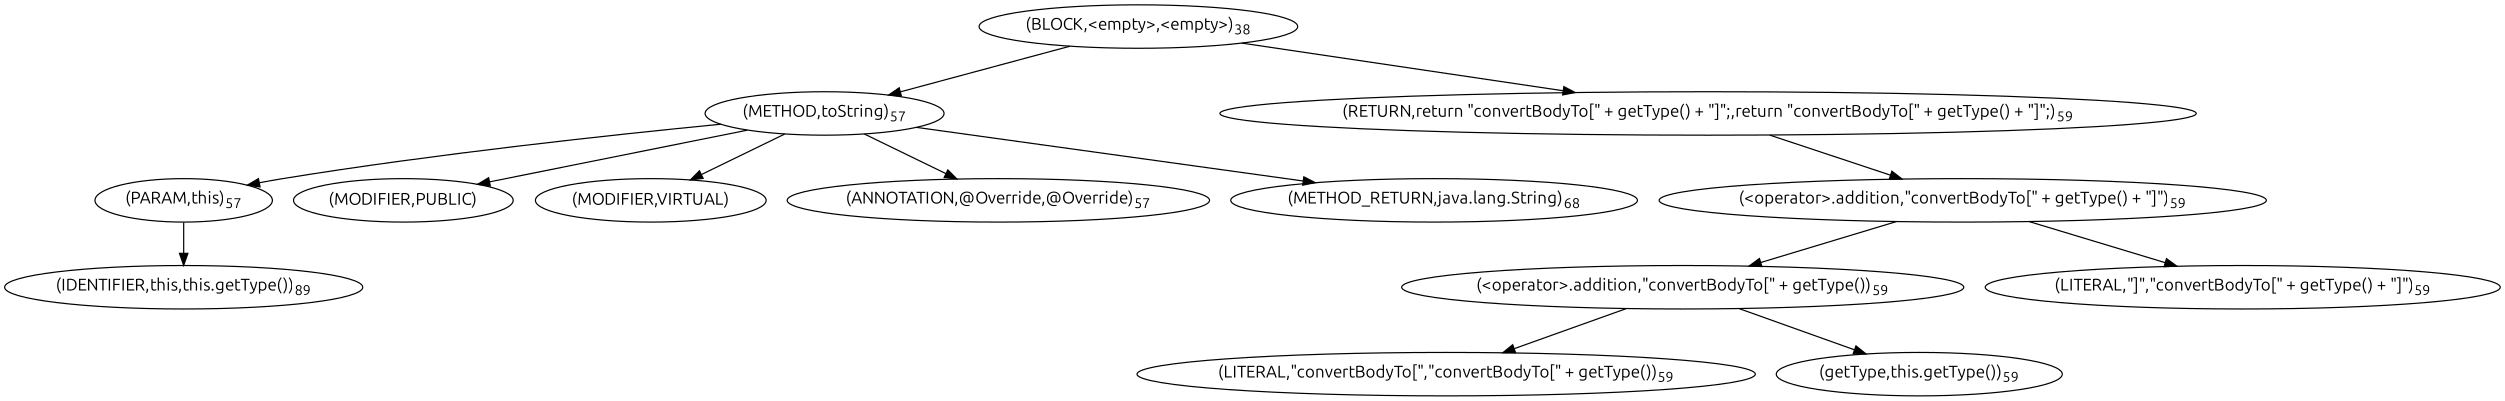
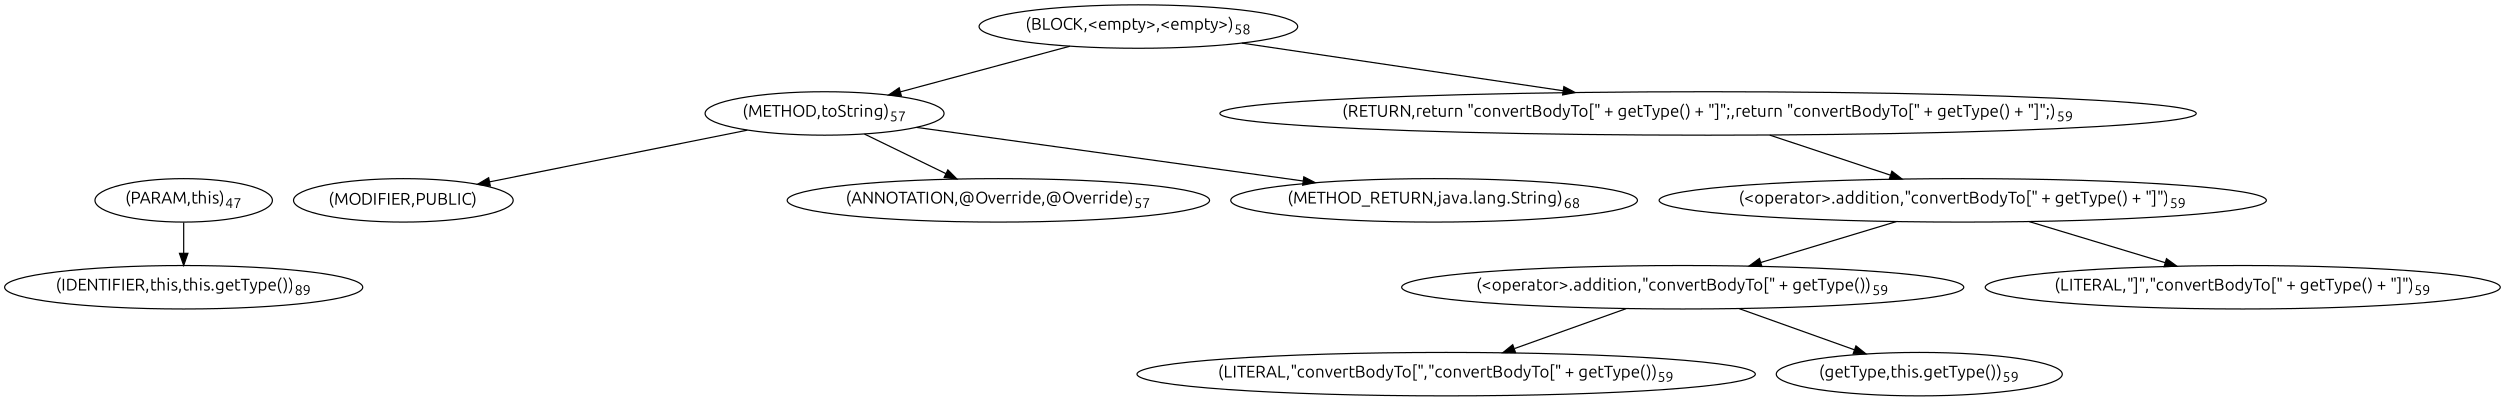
node "(BLOCK,<empty>,<empty>)": text "38" -> "58"
edge "(METHOD,toString)" -> "(PARAM,this)": removed
node "(PARAM,this)": text "57" -> "47"
node "(MODIFIER,VIRTUAL)": removed
